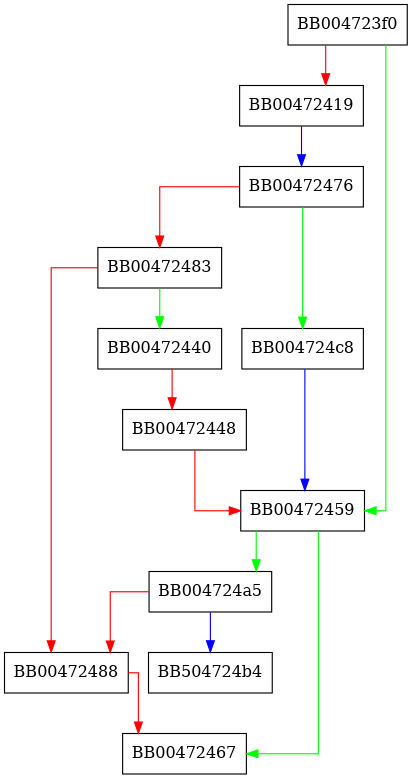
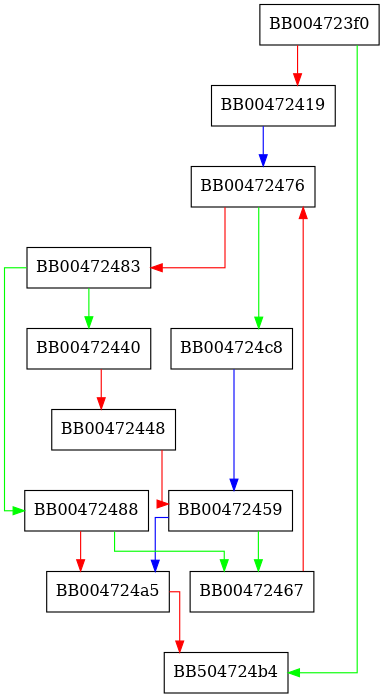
edge "BB004723f0" -> "BB00472459": now "BB004723f0" -> "BB504724b4"
edge "BB00472467" -> "BB00472476": added
edge "BB00472483" -> "BB00472488": color red -> green
edge "BB00472459" -> "BB004724a5": color green -> blue
edge "BB004724a5" -> "BB00472488": reversed
edge "BB004724a5" -> "BB504724b4": color blue -> red
edge "BB00472488" -> "BB00472467": color red -> green
